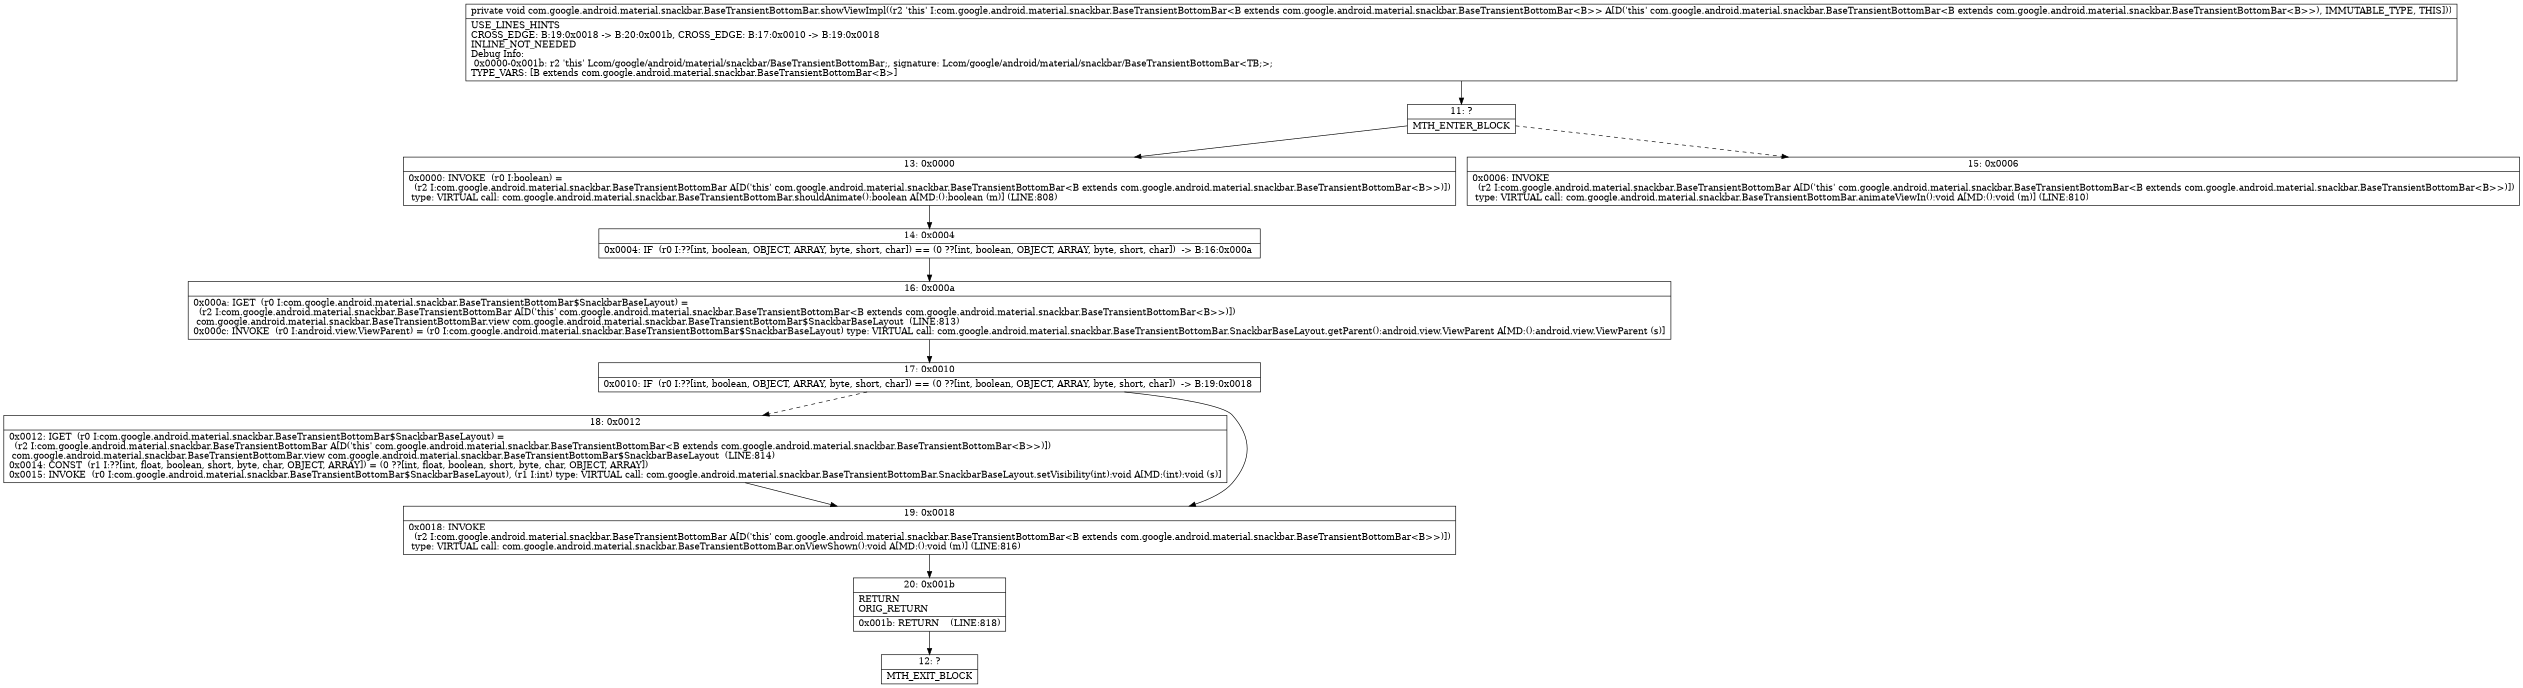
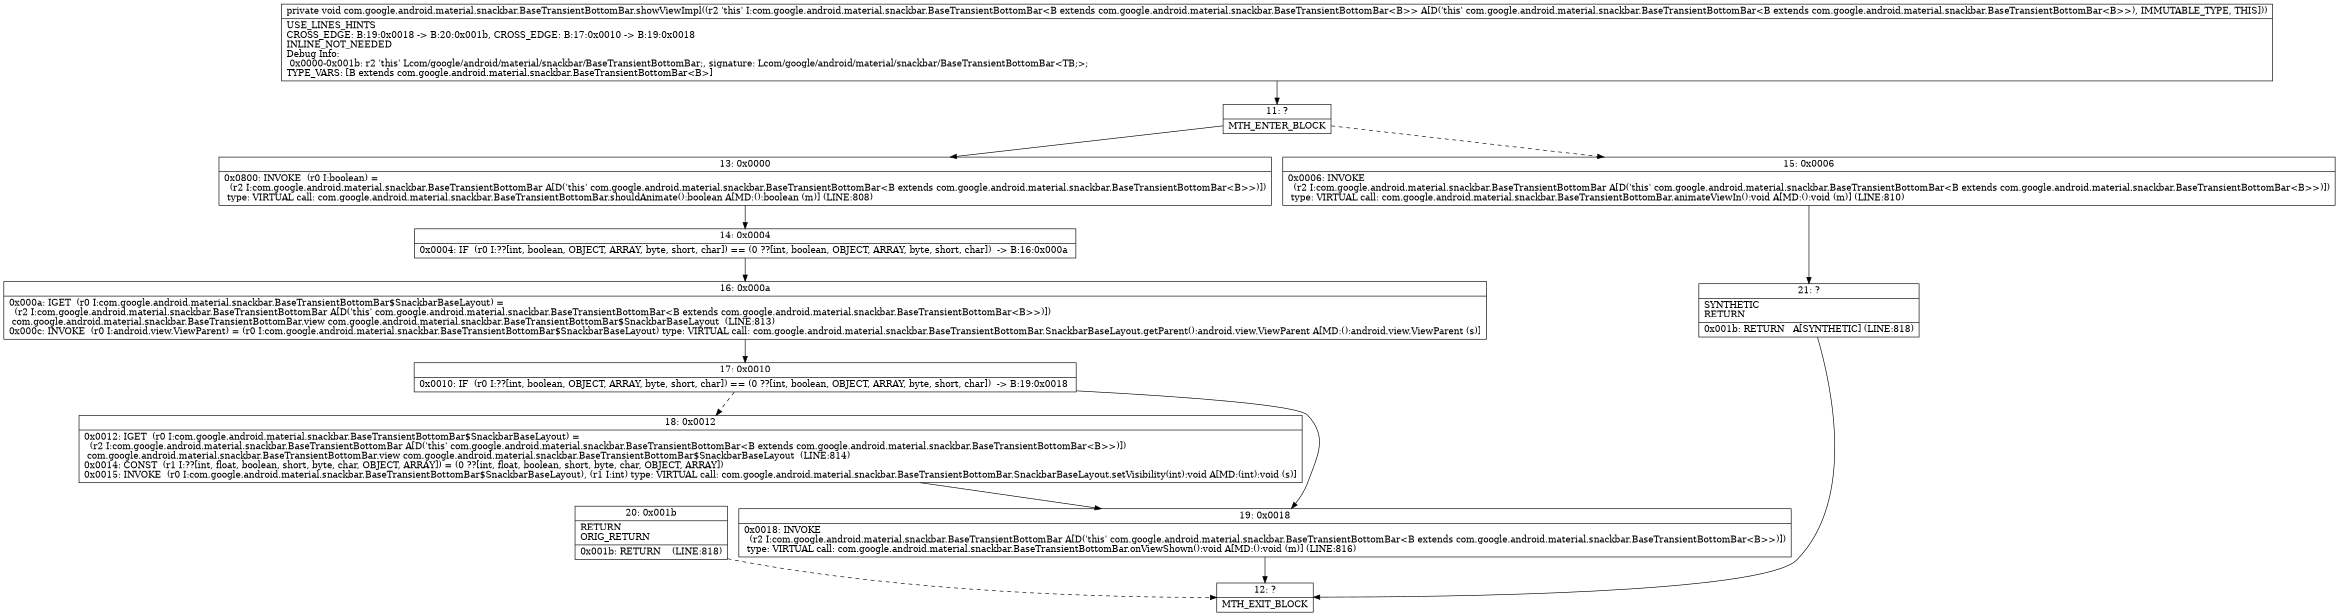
node "13: 0x0000": text "0x0000: INVOKE  (r0 I:boolean) =" -> "0x0800: INVOKE  (r0 I:boolean) ="
node "21: ?": added
edge "19: 0x0018" -> "20: 0x001b": now "19: 0x0018" -> "12: ?"
edge "20: 0x001b" -> "12: ?": style solid -> dashed
